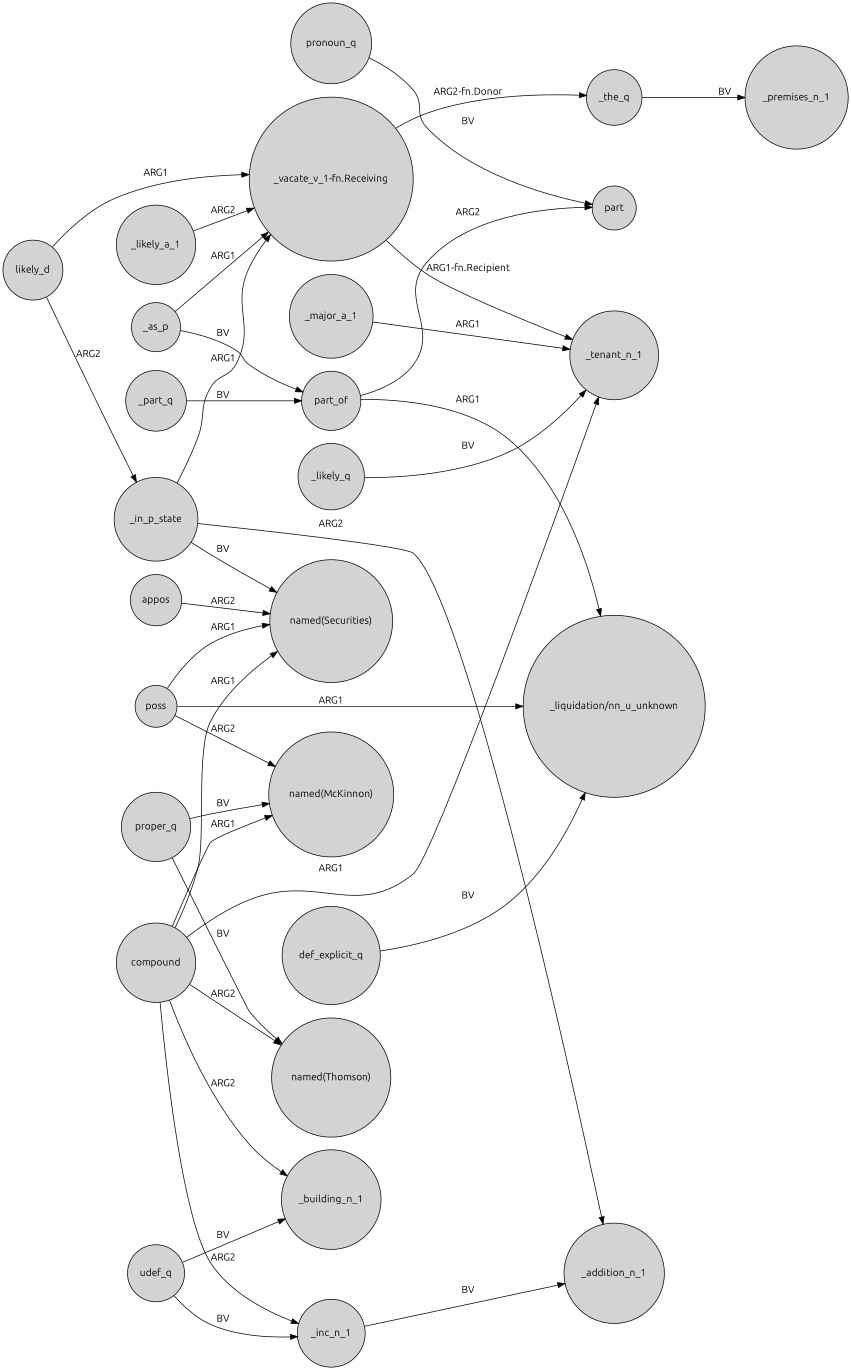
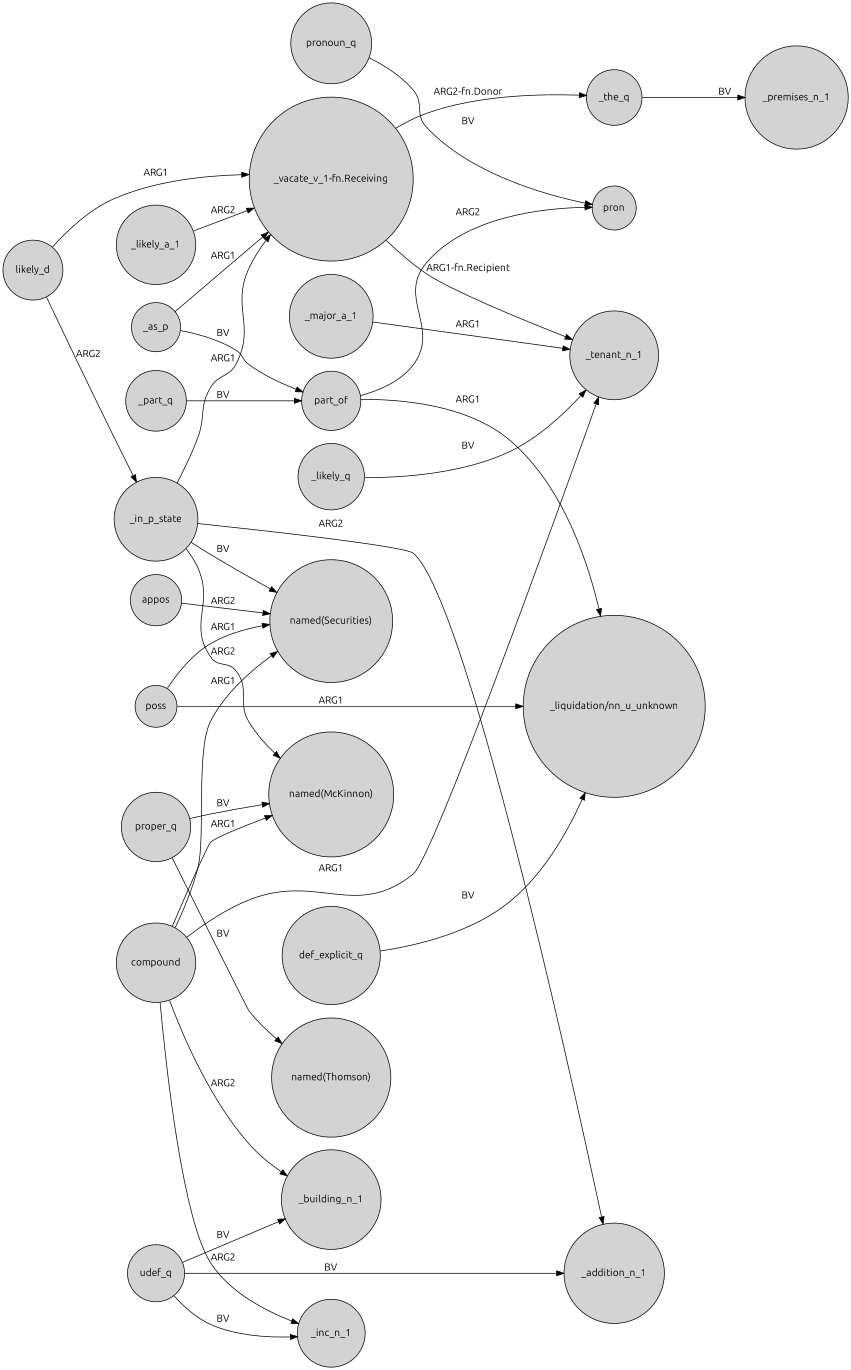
node "part": label "part" -> "pron"
edge "poss" -> "named(McKinnon)": now "_in_p_state" -> "named(McKinnon)"
edge "compound" -> "named(Thomson)": removed, label "ARG2"
edge "_inc_n_1" -> "_addition_n_1": now "udef_q" -> "_addition_n_1"
